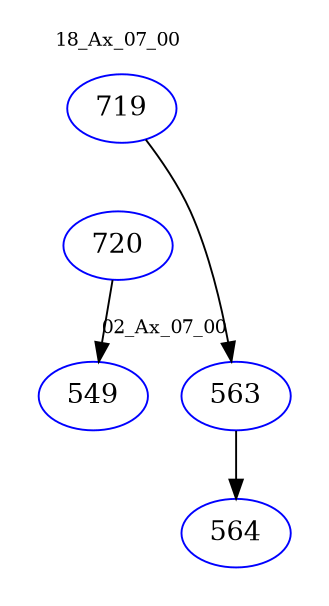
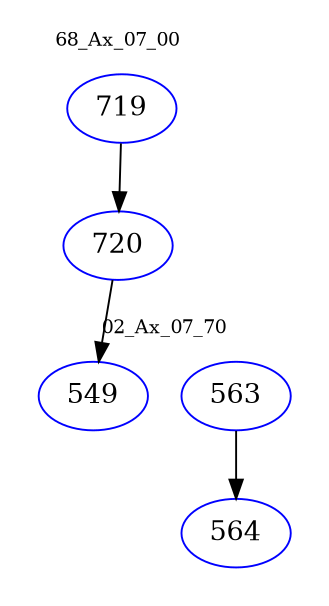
cluster "18_Ax_07_00": label "18_Ax_07_00" -> "68_Ax_07_00"
edge "719" -> "563": now "719" -> "720"
cluster "02_Ax_07_00": label "02_Ax_07_00" -> "02_Ax_07_70"
